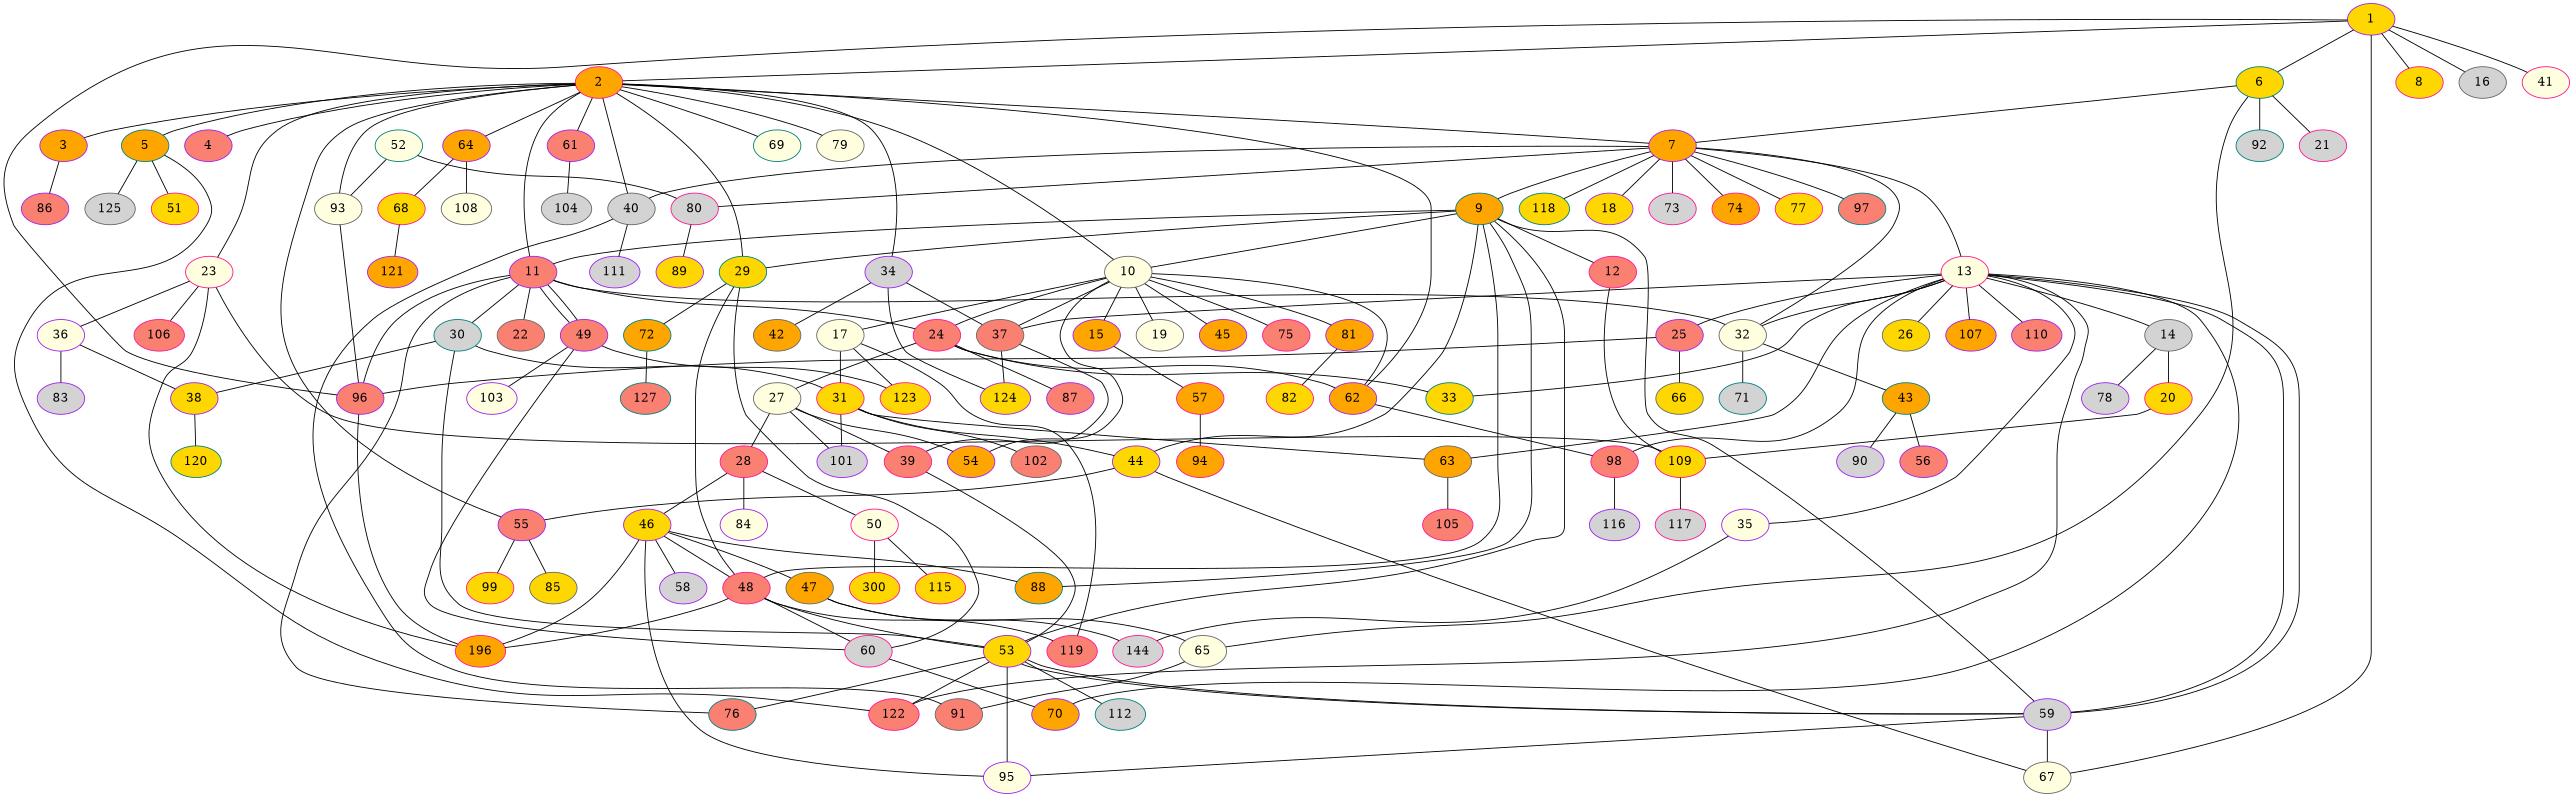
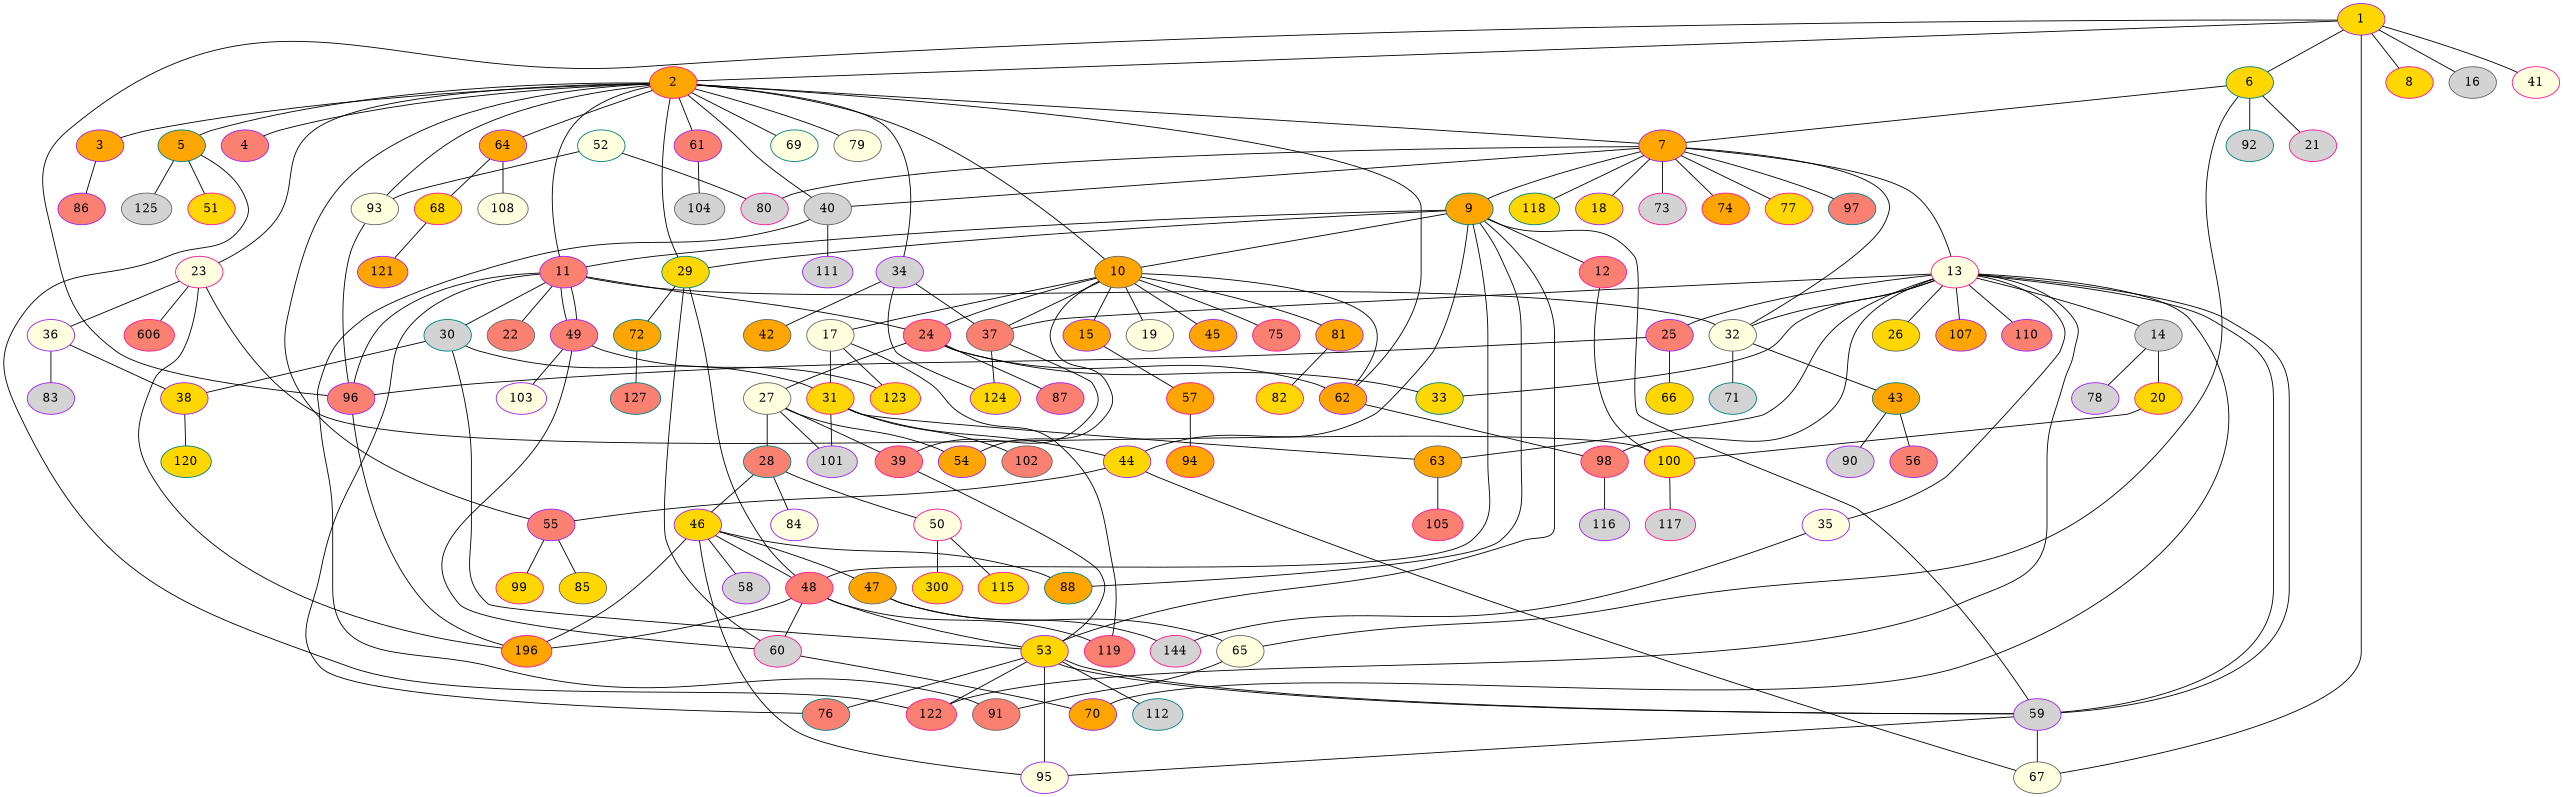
node "89": removed
node "10": fillcolor lightyellow -> orange
node "106": label "106" -> "606"
node "28": color deeppink -> teal
node "109": label "109" -> "100"
